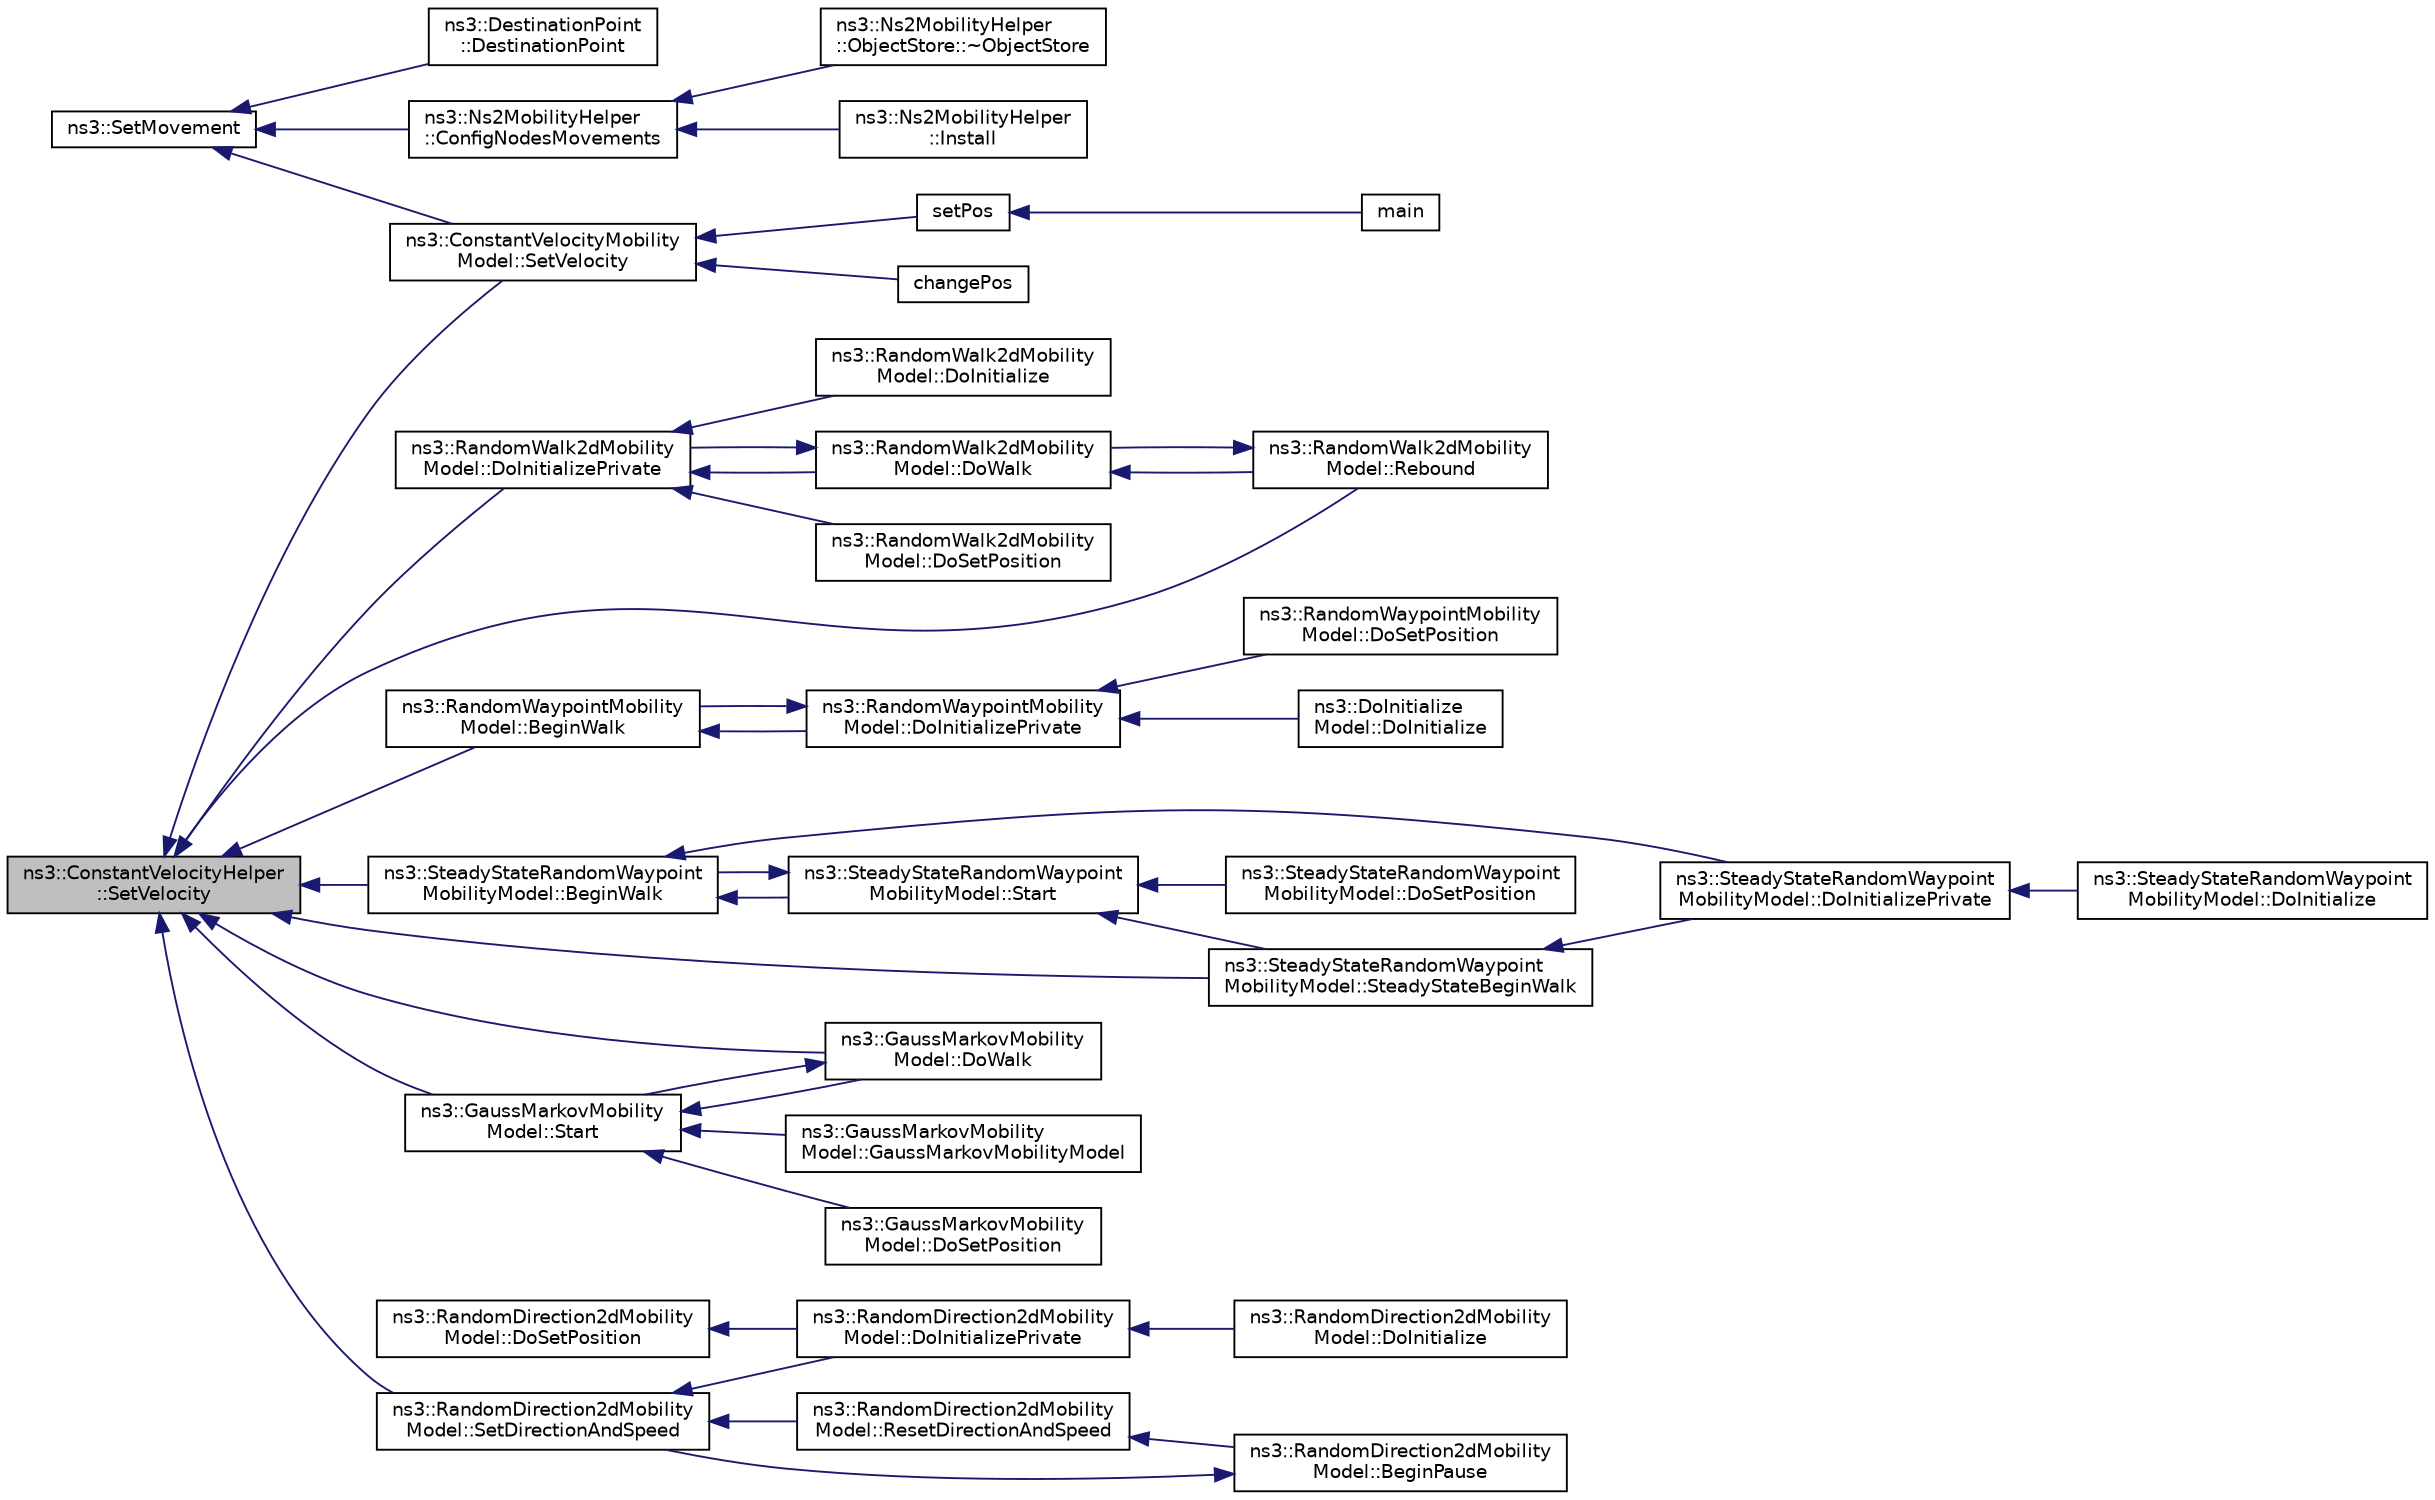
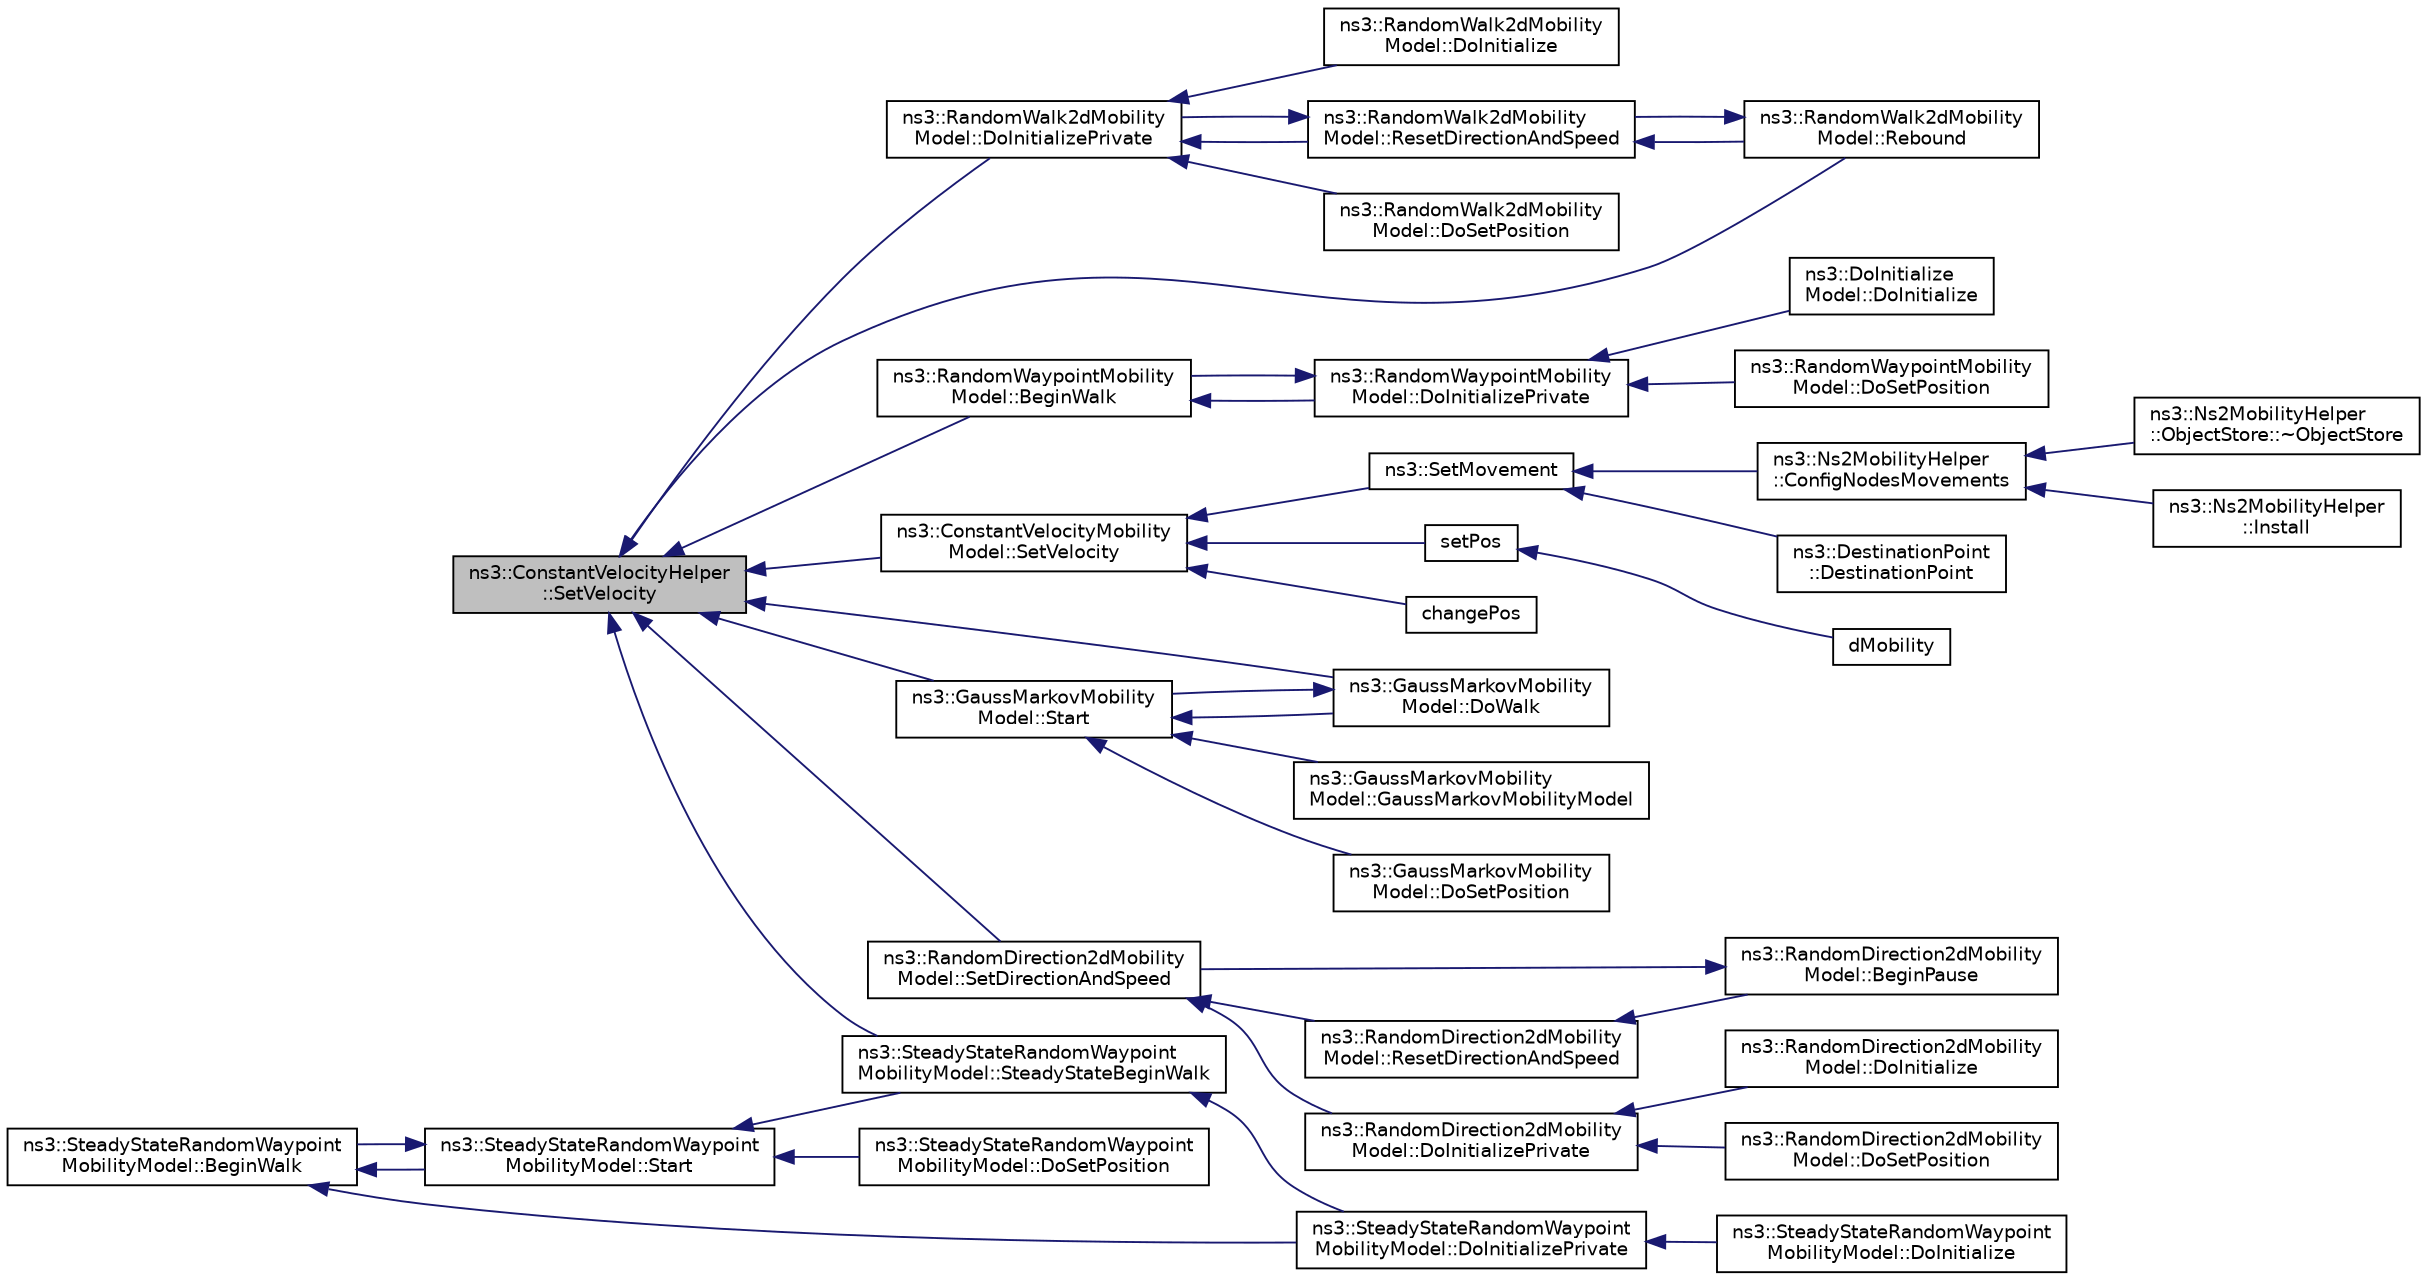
edge "ns3::ConstantVelocityMobility Model::SetVelocity" -> "ns3::SetMovement": reversed
node "main": label "main" -> "dMobility"
node "ns3::RandomWalk2dMobility Model::DoWalk": label "ns3::RandomWalk2dMobility Model::DoWalk" -> "ns3::RandomWalk2dMobility Model::ResetDirectionAndSpeed"
edge "ns3::SteadyStateRandomWaypoint MobilityModel::BeginWalk" -> "ns3::ConstantVelocityHelper ::SetVelocity": removed
edge "ns3::RandomDirection2dMobility Model::DoInitializePrivate" -> "ns3::RandomDirection2dMobility Model::DoSetPosition": reversed
